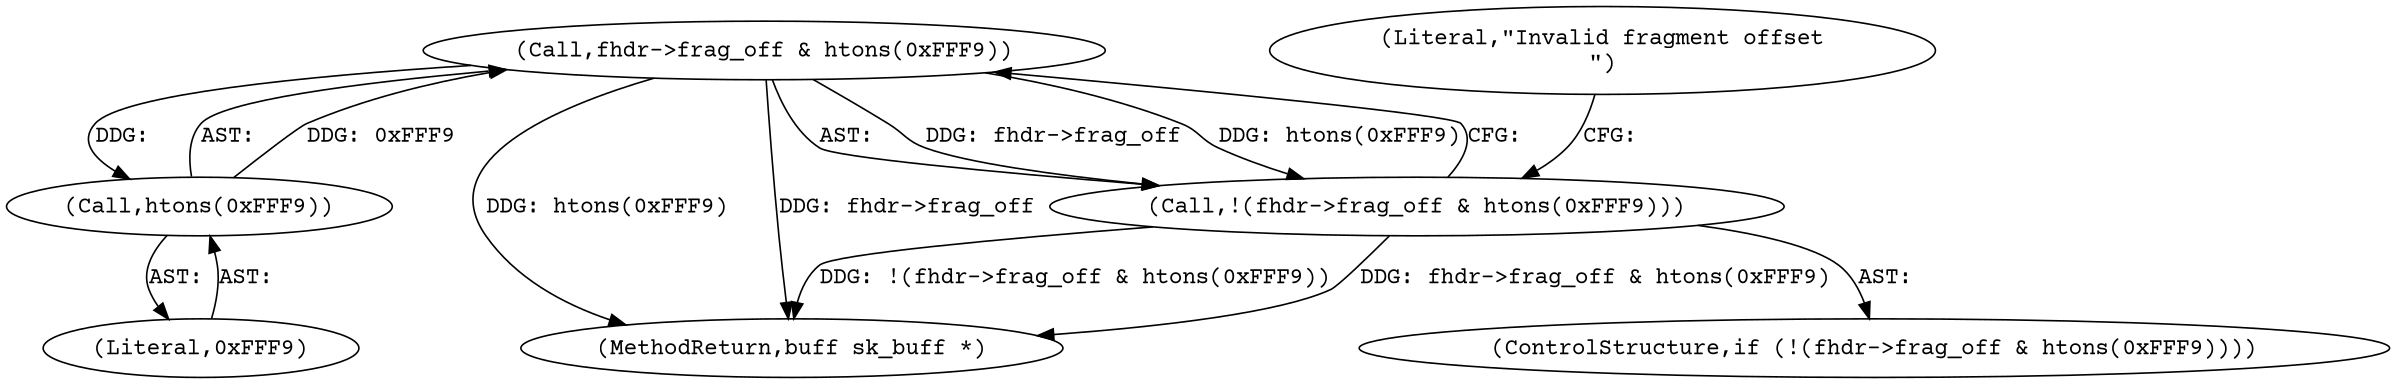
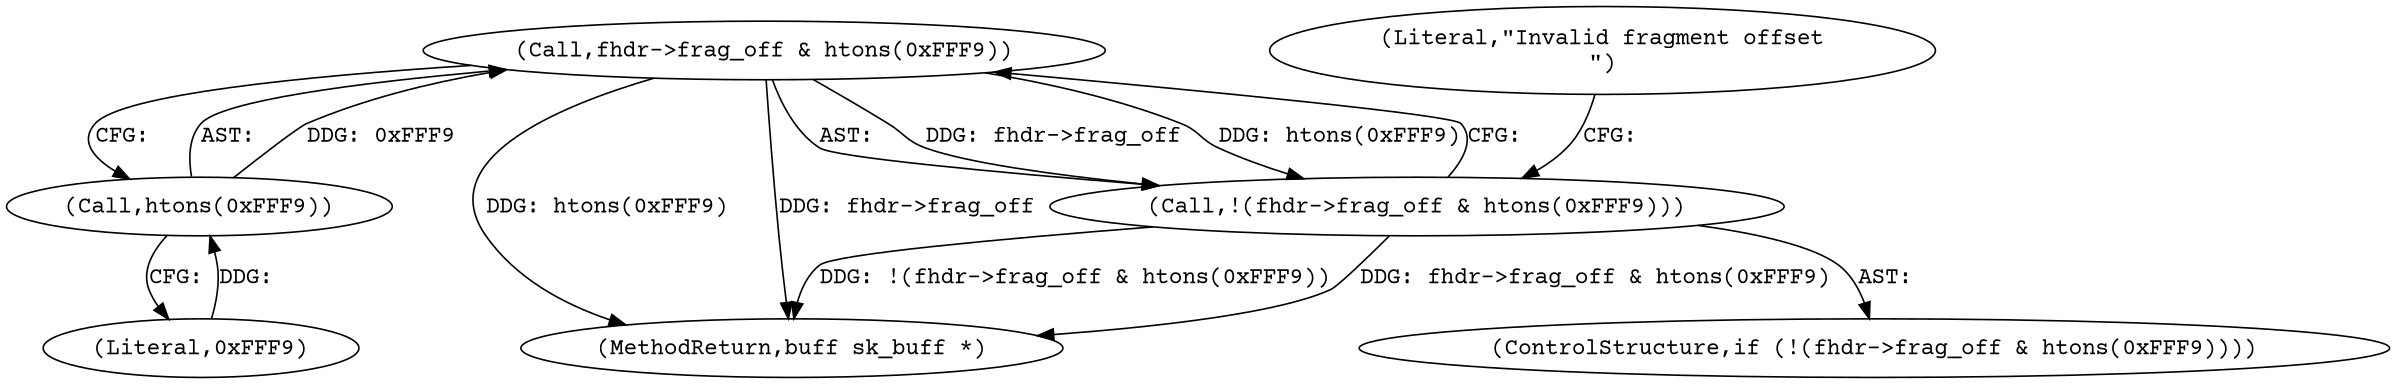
edge "(Call,fhdr->frag_off & htons(0xFFF9))" -> "(Call,htons(0xFFF9))": label "DDG: " -> "CFG: "
edge "(Call,htons(0xFFF9))" -> "(Literal,0xFFF9)": label "AST: " -> "CFG: "
edge "(Literal,0xFFF9)" -> "(Call,htons(0xFFF9))": label "AST: " -> "DDG: "
